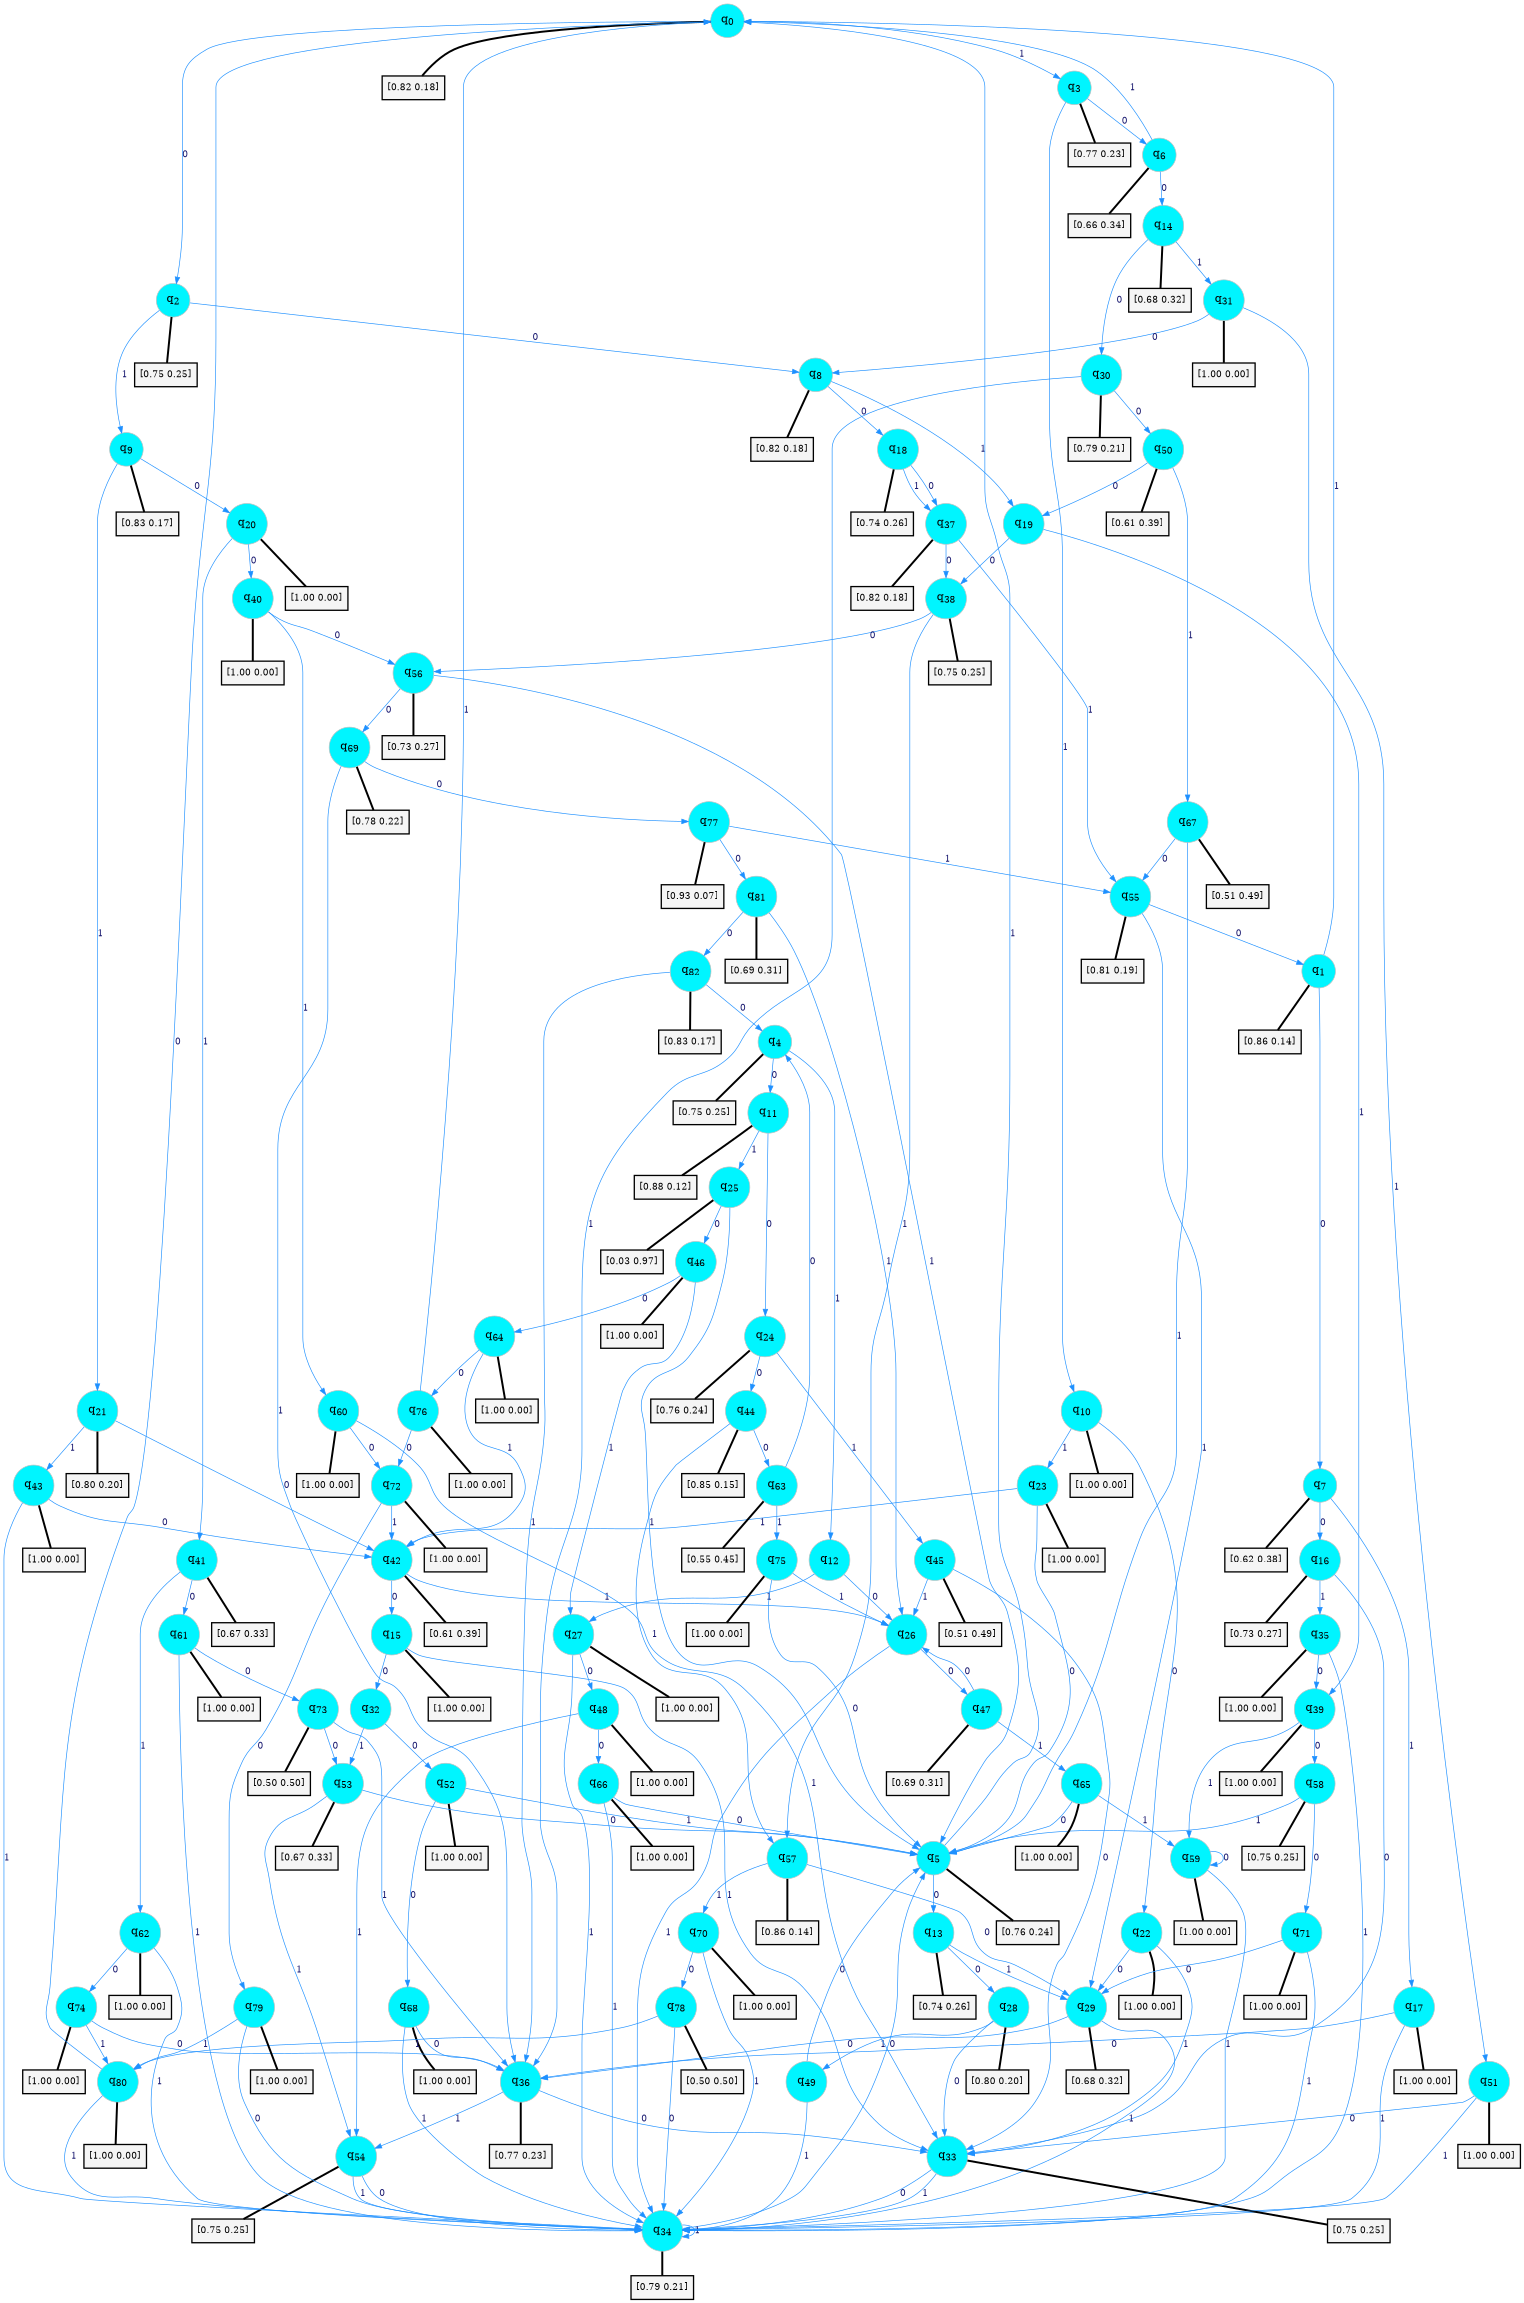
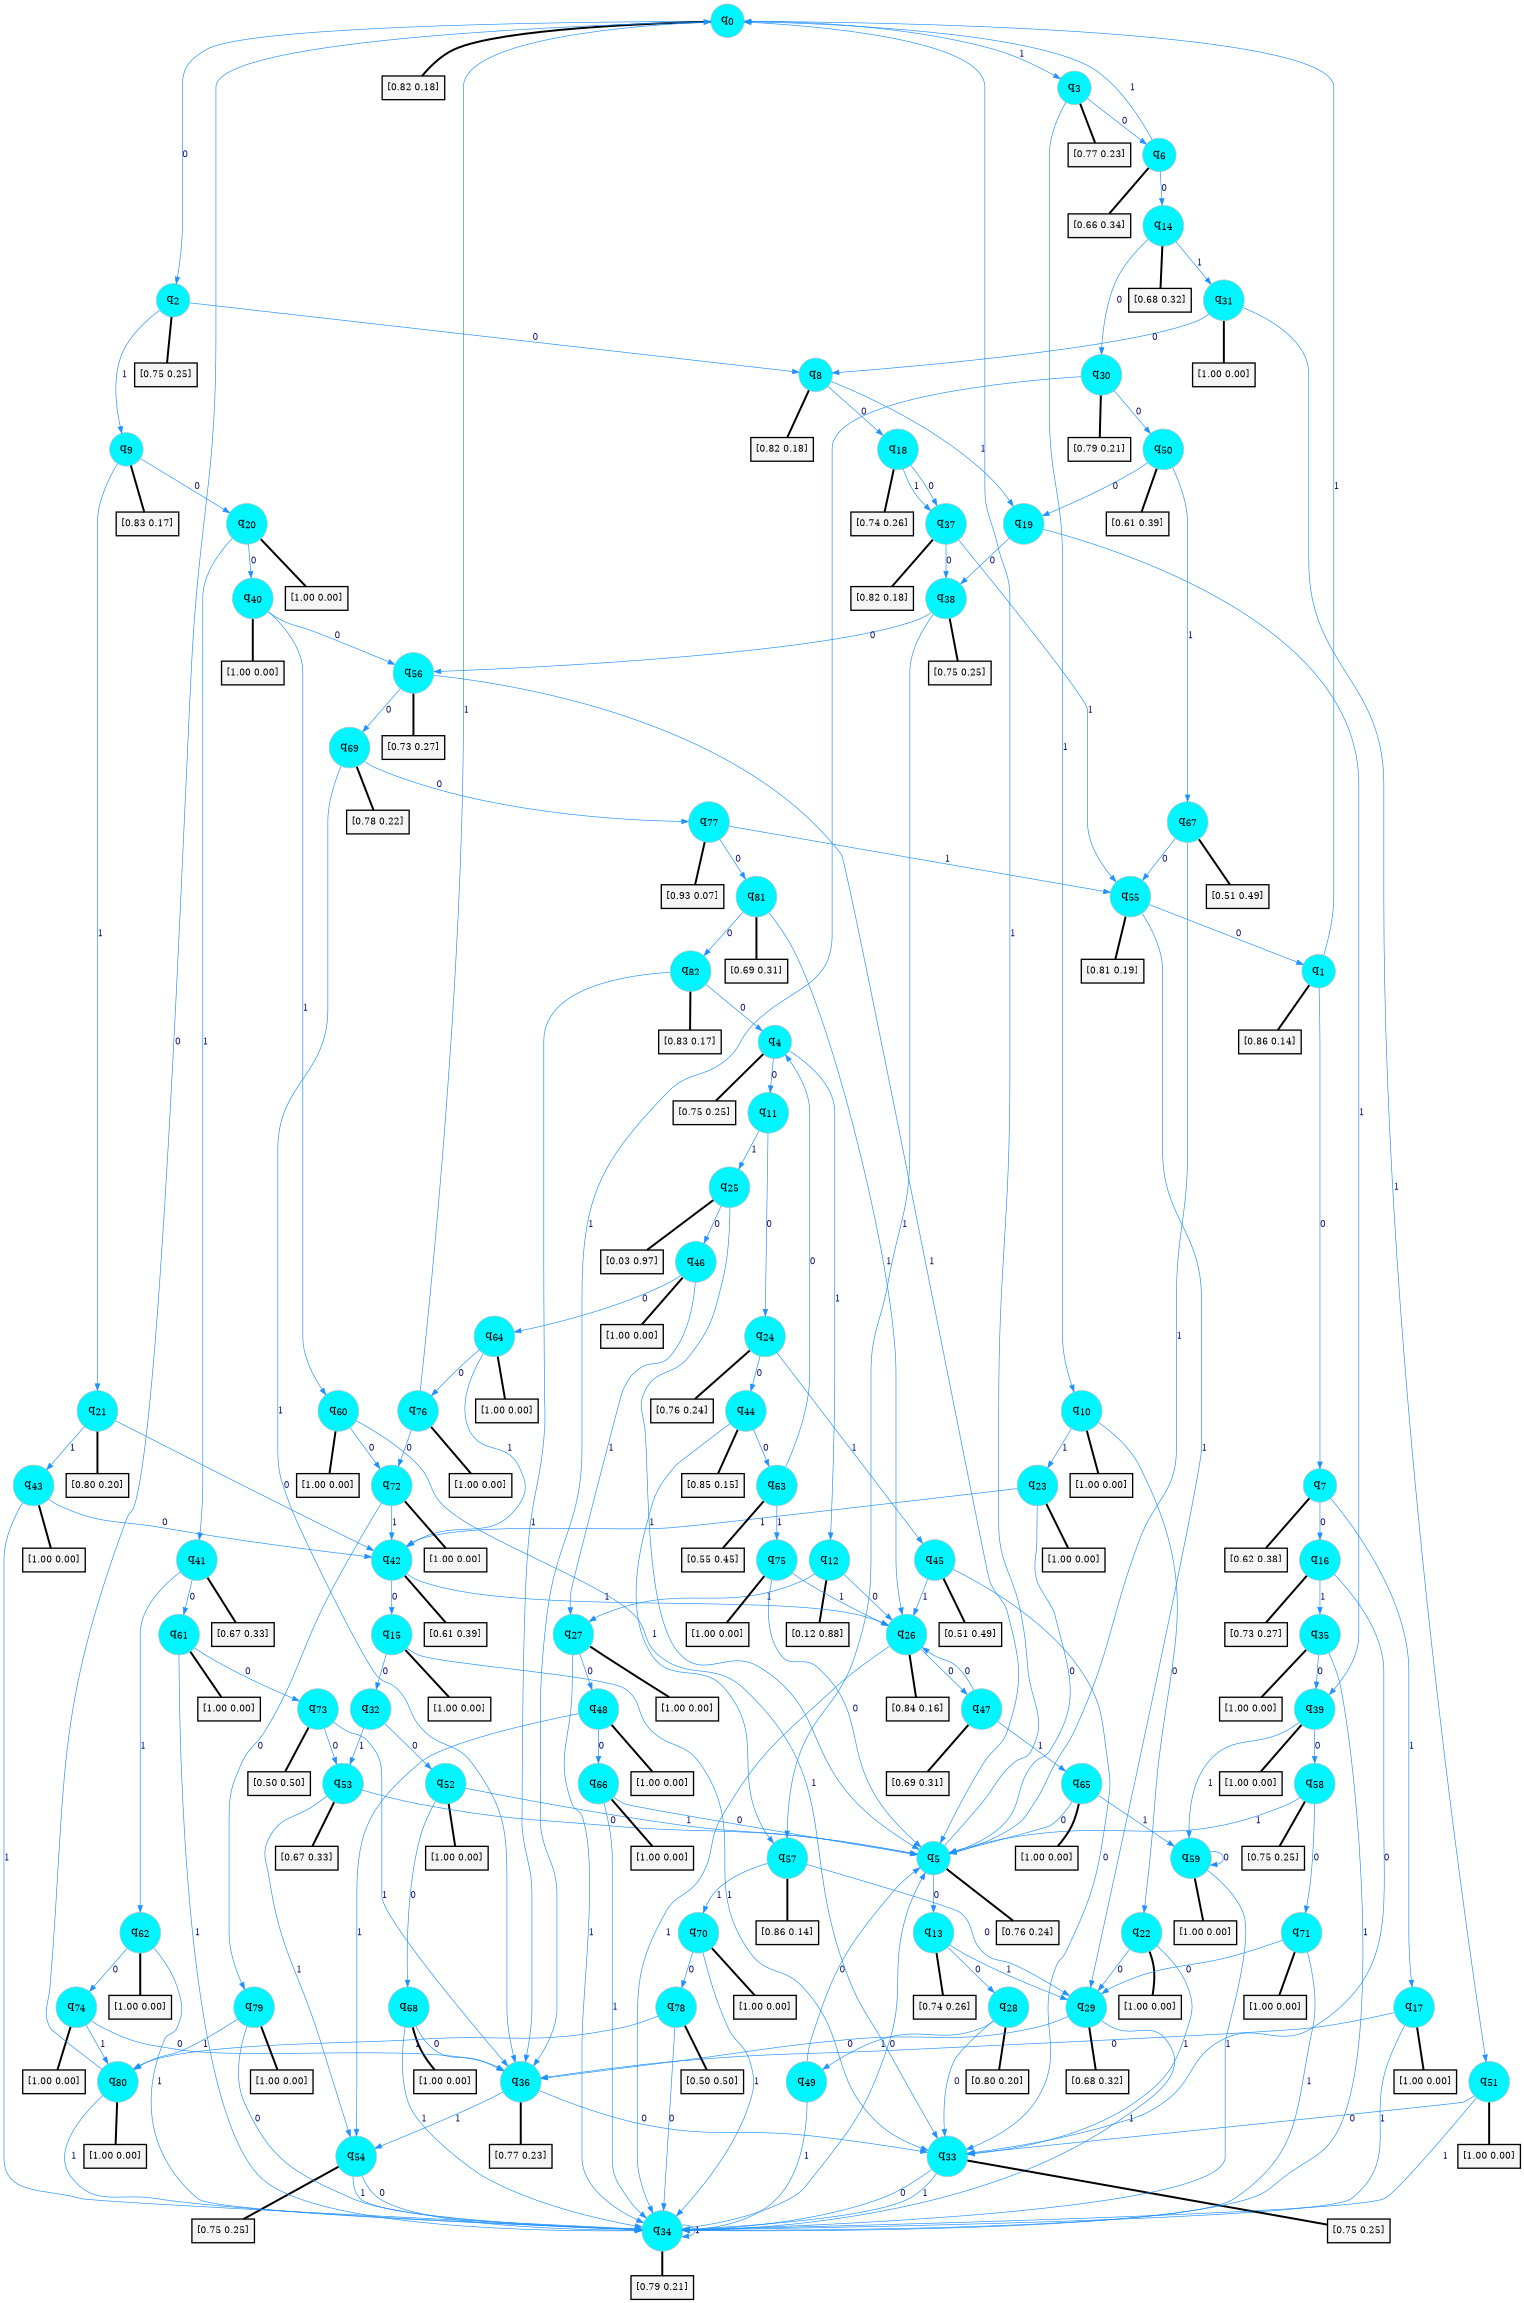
node "[0.88 0.12]": removed
node "[0.12 0.88]": added
node "[0.84 0.16]": added
